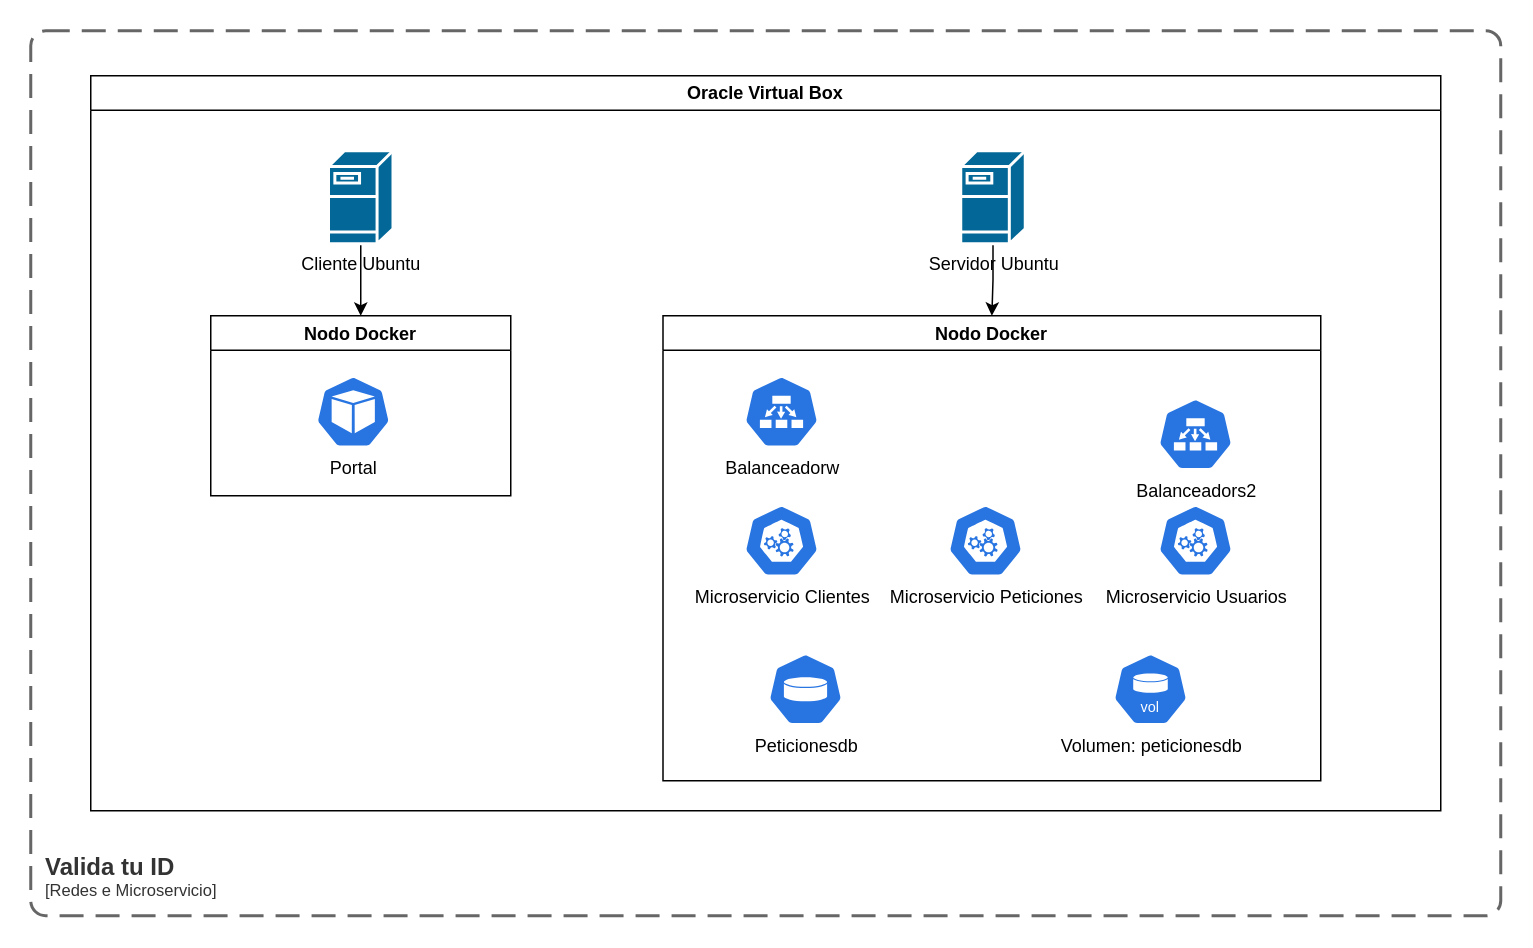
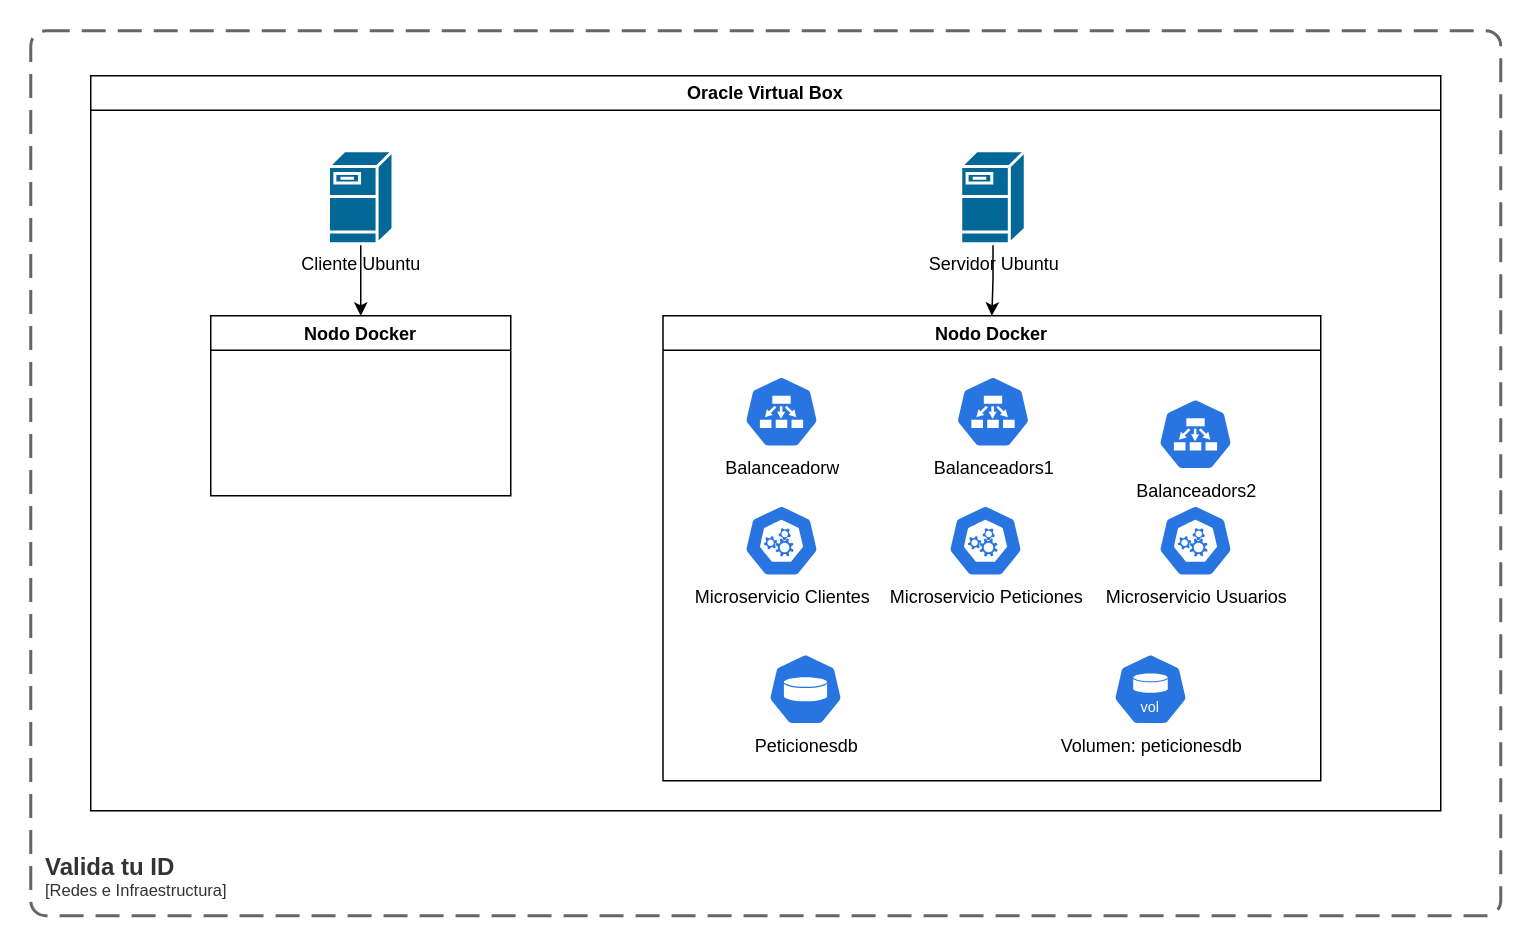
node "Portal": removed
node "Balanceadors1": added
node "Valida tu ID [Redes e Microservicio]": label "Valida tu ID [Redes e Microservicio]" -> "Valida tu ID [Redes e Infraestructura]"
